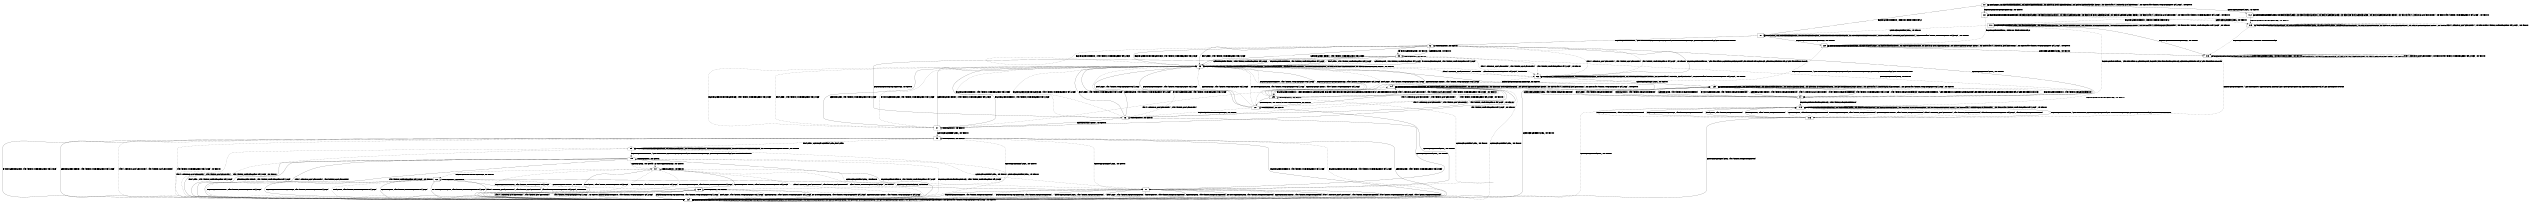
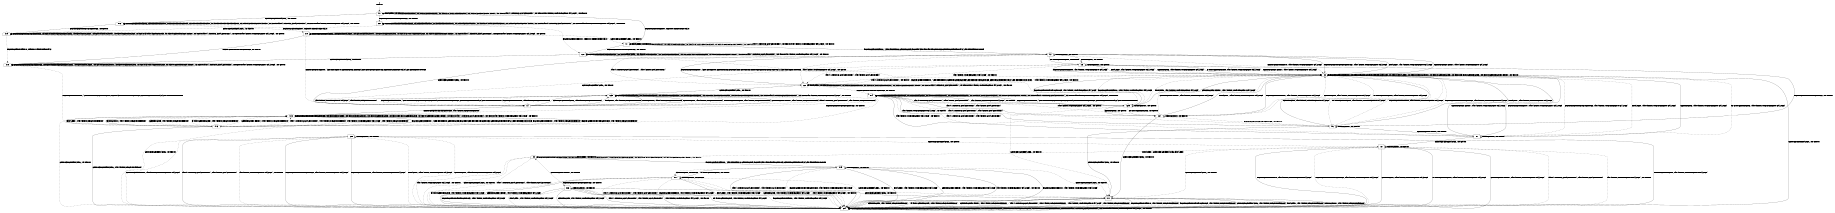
node "__start0": added
node "s12": shape note -> house
edge "s26" -> "s28": now "s26" -> "s9"
